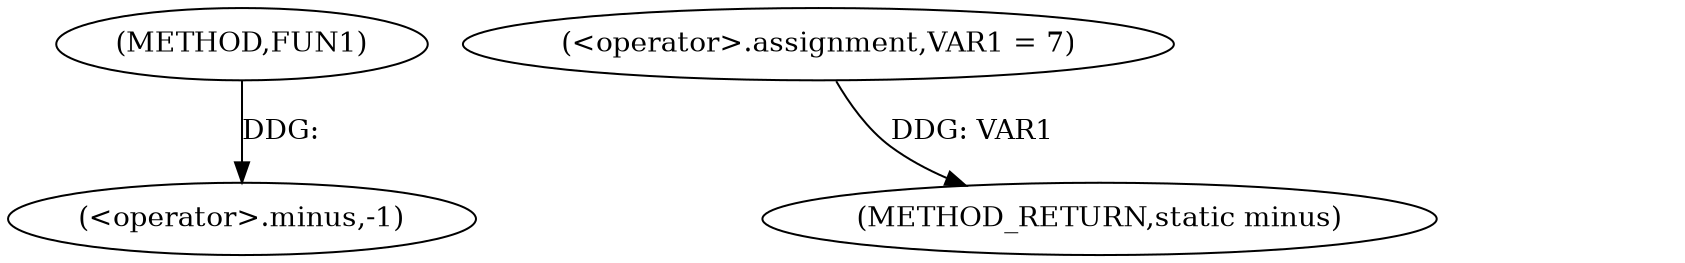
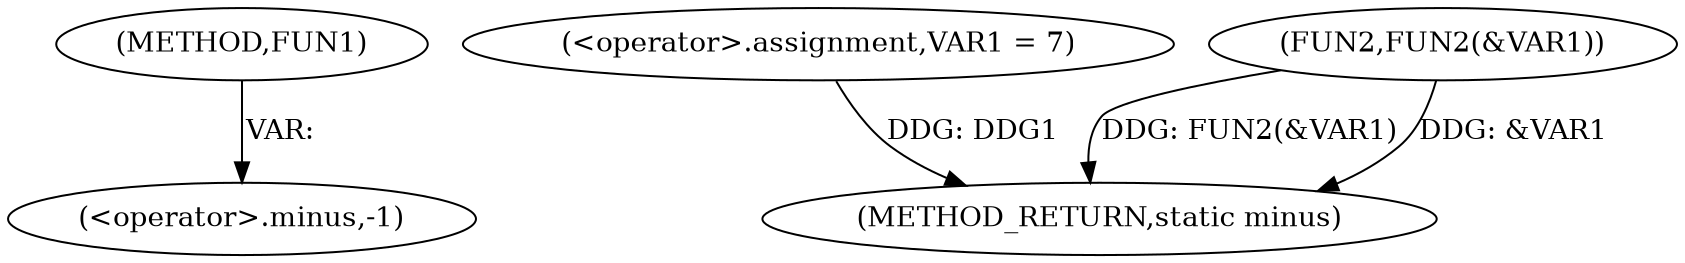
node "(FUN2,FUN2(&VAR1))": added
edge "(METHOD,FUN1)" -> "(<operator>.minus,-1)": label "DDG: " -> "VAR: "
edge "(<operator>.assignment,VAR1 = 7)" -> "(METHOD_RETURN,static minus)": label "DDG: VAR1" -> "DDG: DDG1"
